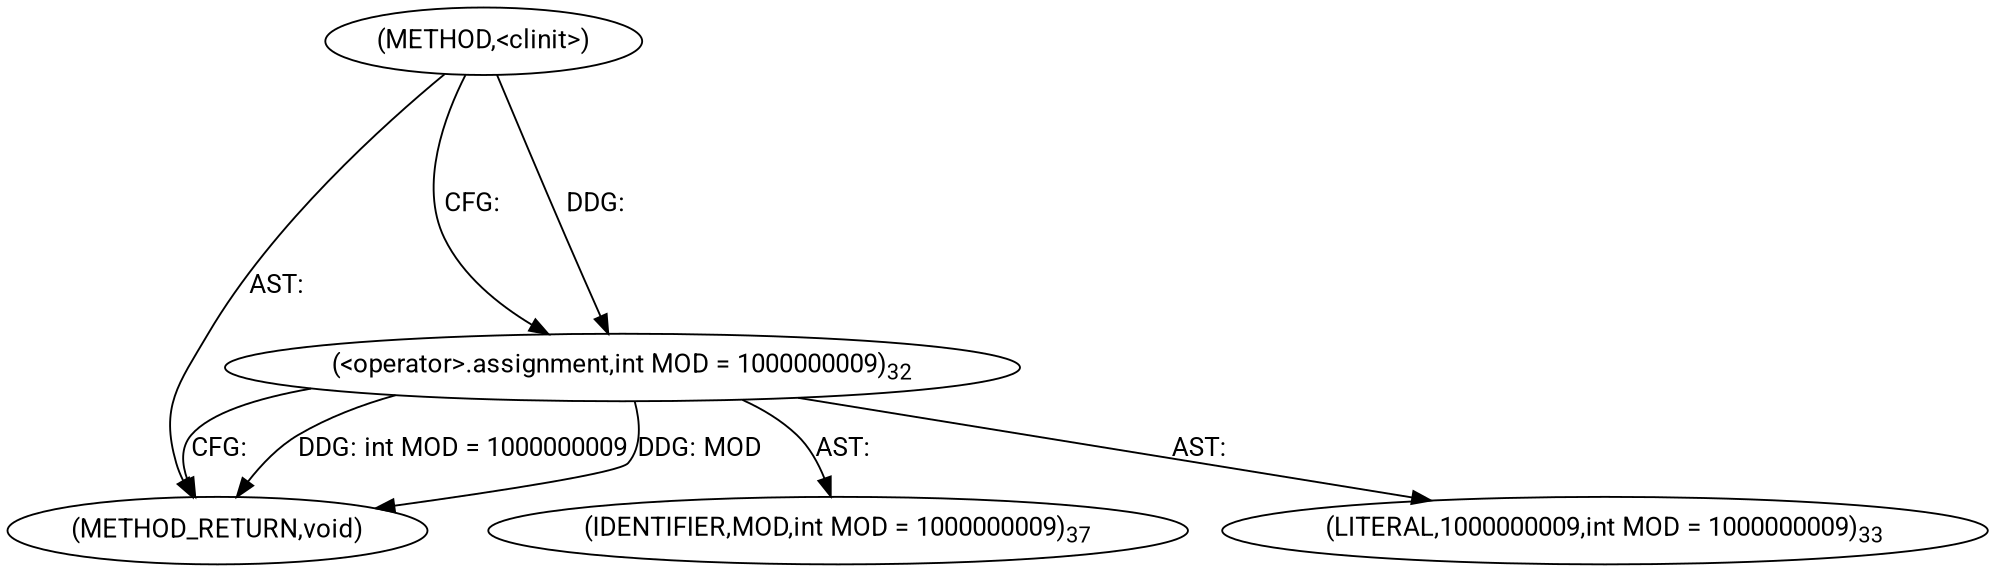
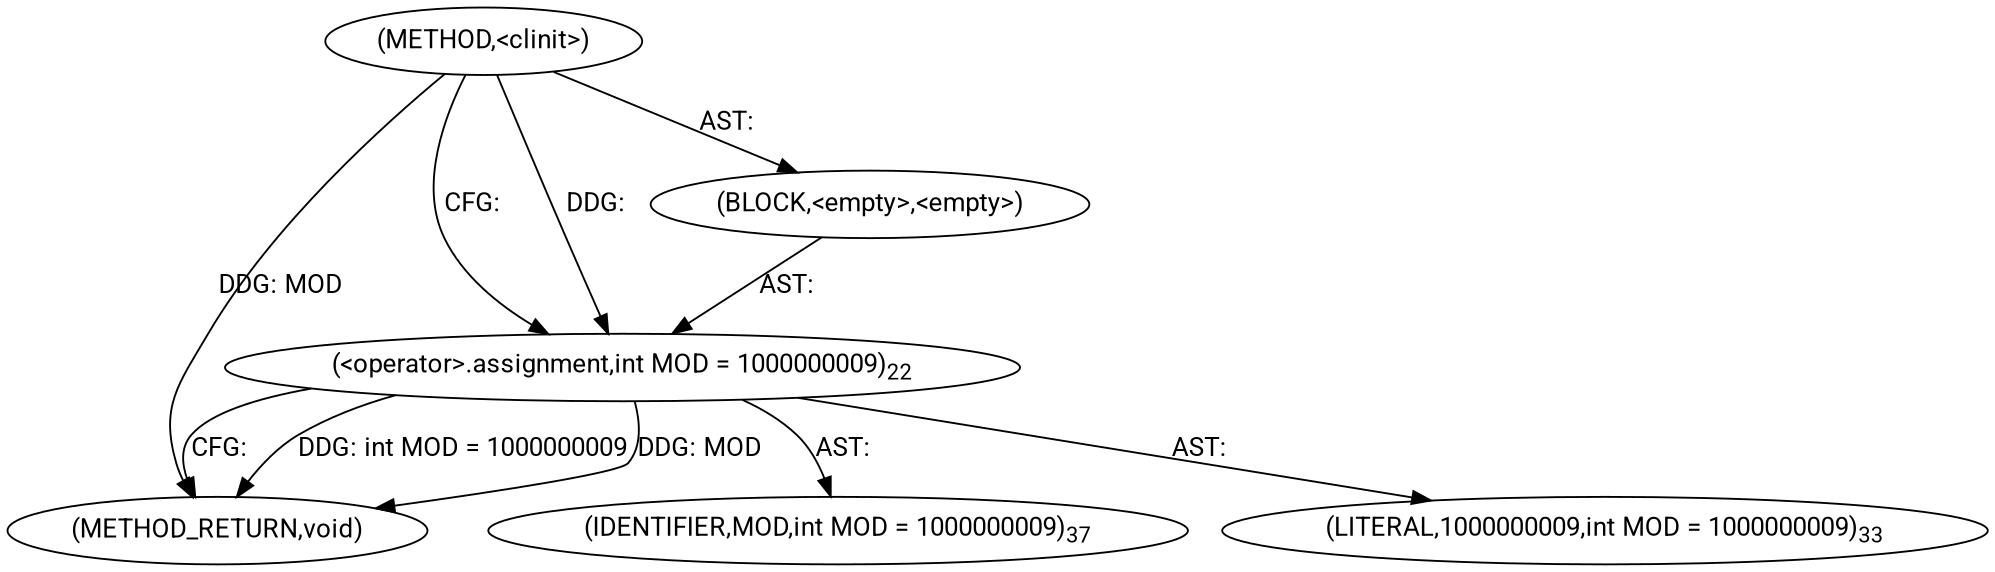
node "(BLOCK,<empty>,<empty>)": added
edge "(METHOD,<clinit>)" -> "(METHOD_RETURN,void)": label "AST: " -> "DDG: MOD"
node "(<operator>.assignment,int MOD = 1000000009)": text "32" -> "22"
